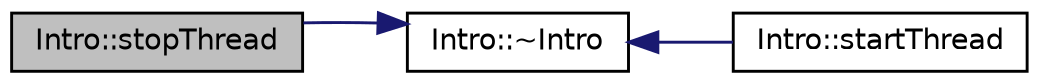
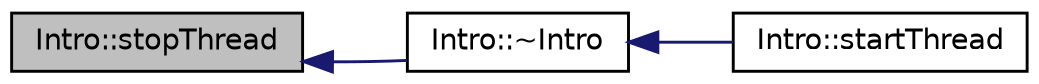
edge "Intro::stopThread" -> "Intro::~Intro": reversed
